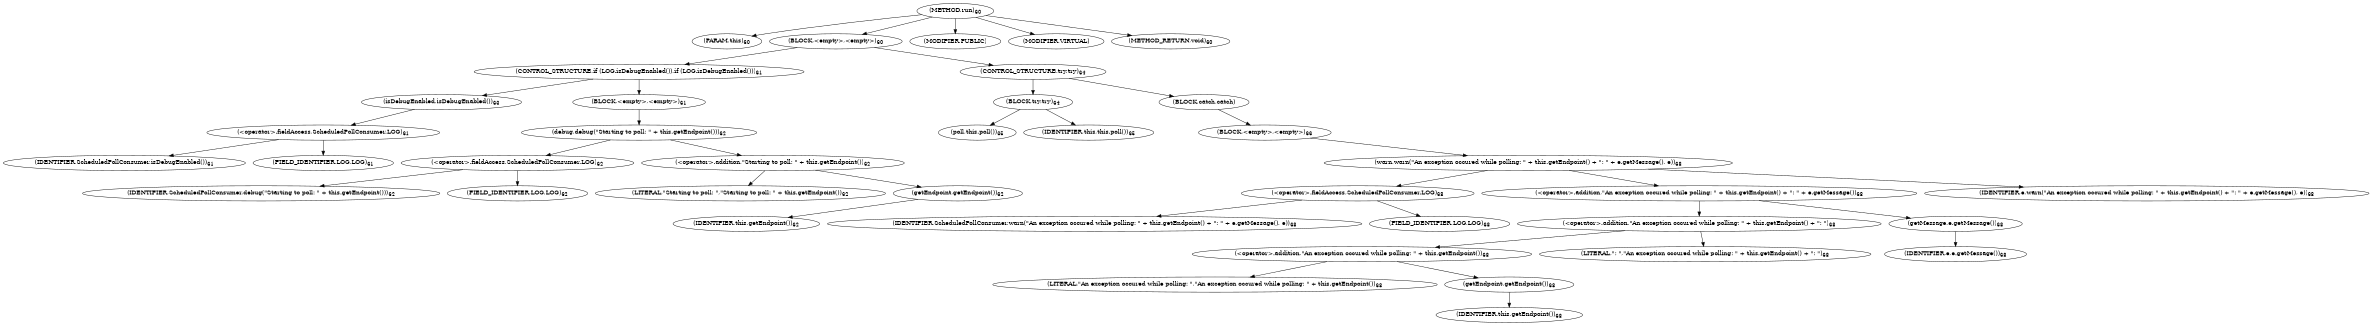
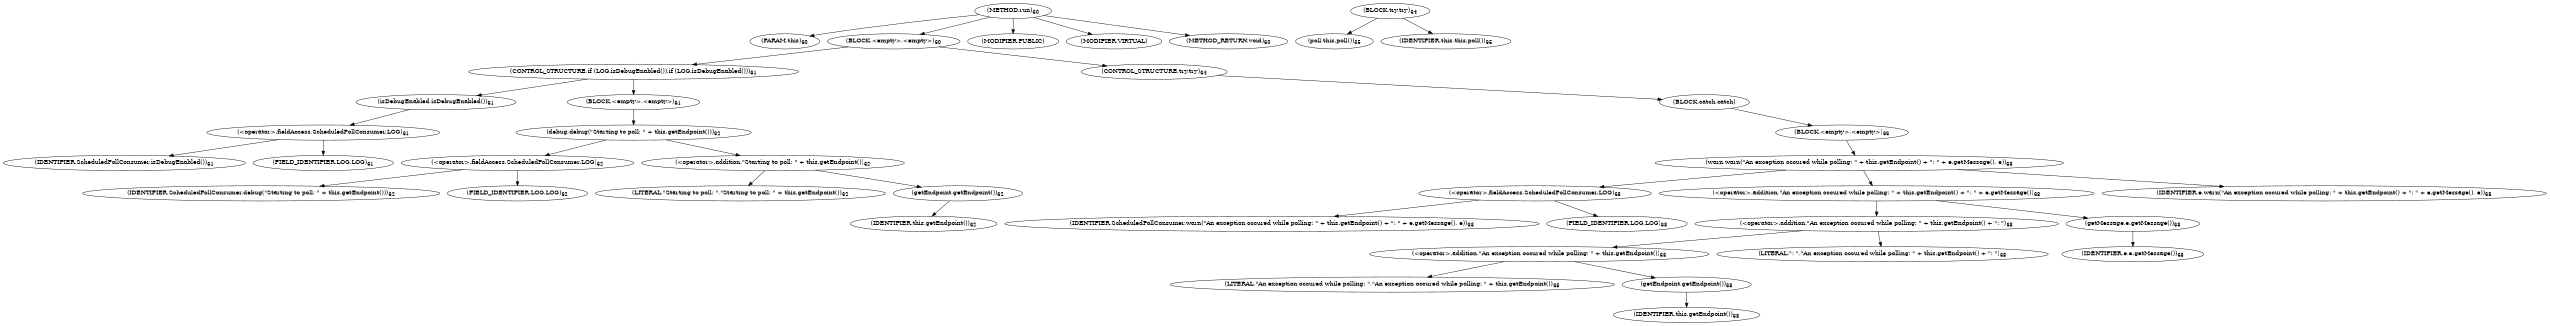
edge "(CONTROL_STRUCTURE,try,try)" -> "(BLOCK,try,try)": removed
node "(isDebugEnabled,isDebugEnabled())": text "63" -> "61"
